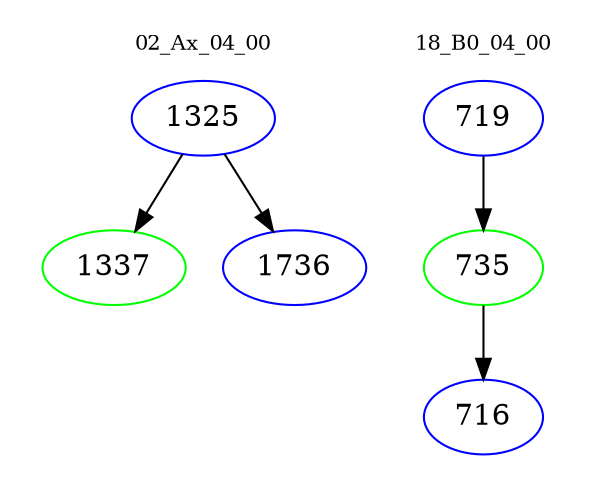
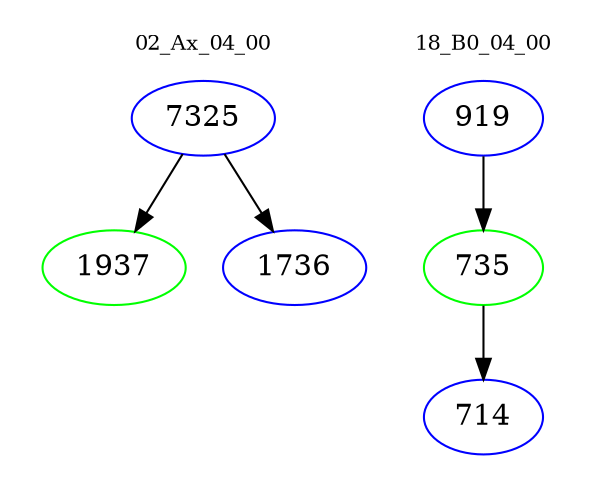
node "1325": label "1325" -> "7325"
node "719": label "719" -> "919"
node "1337": label "1337" -> "1937"
node "716": label "716" -> "714"
